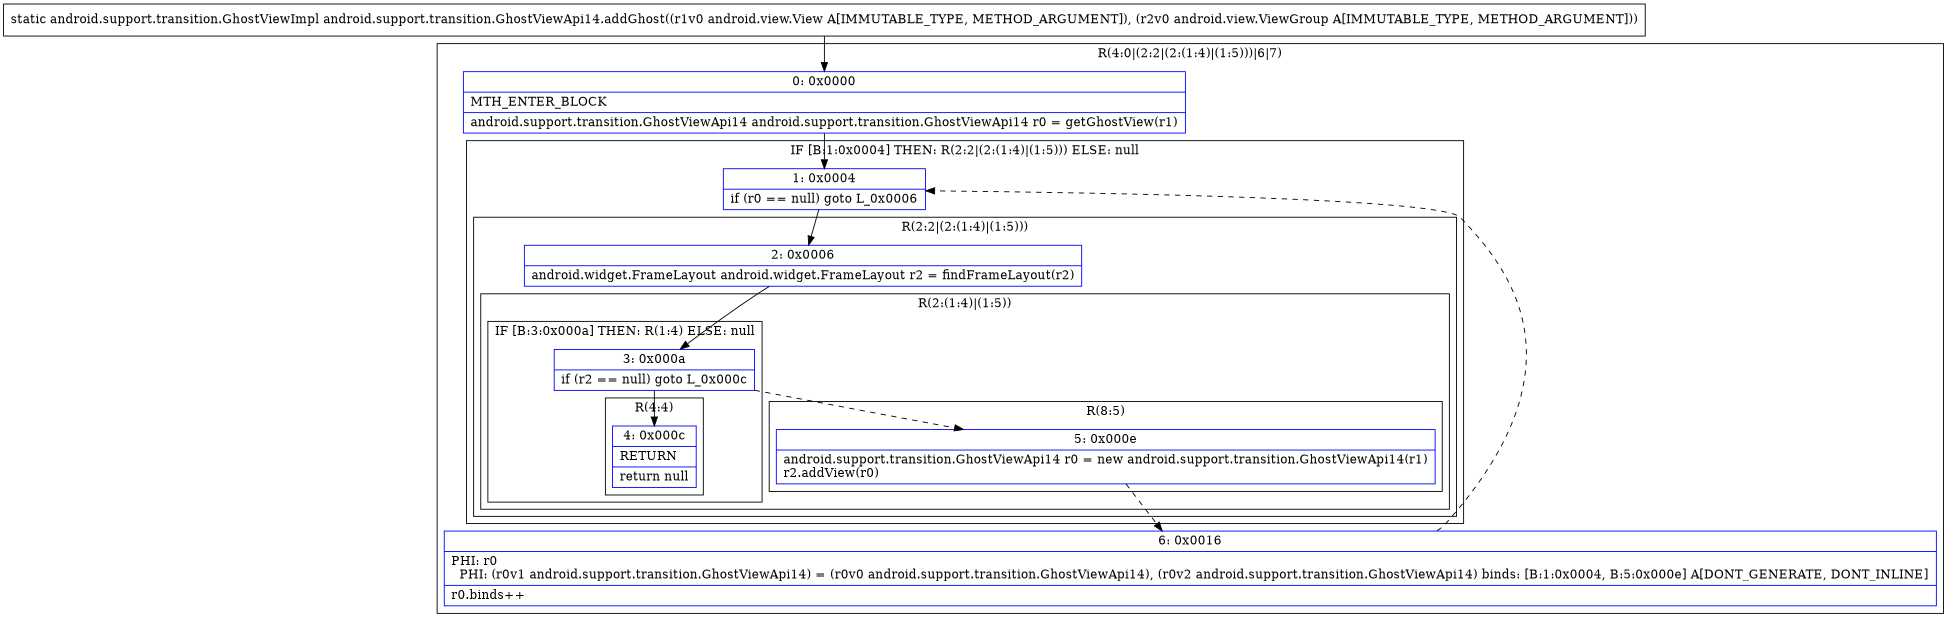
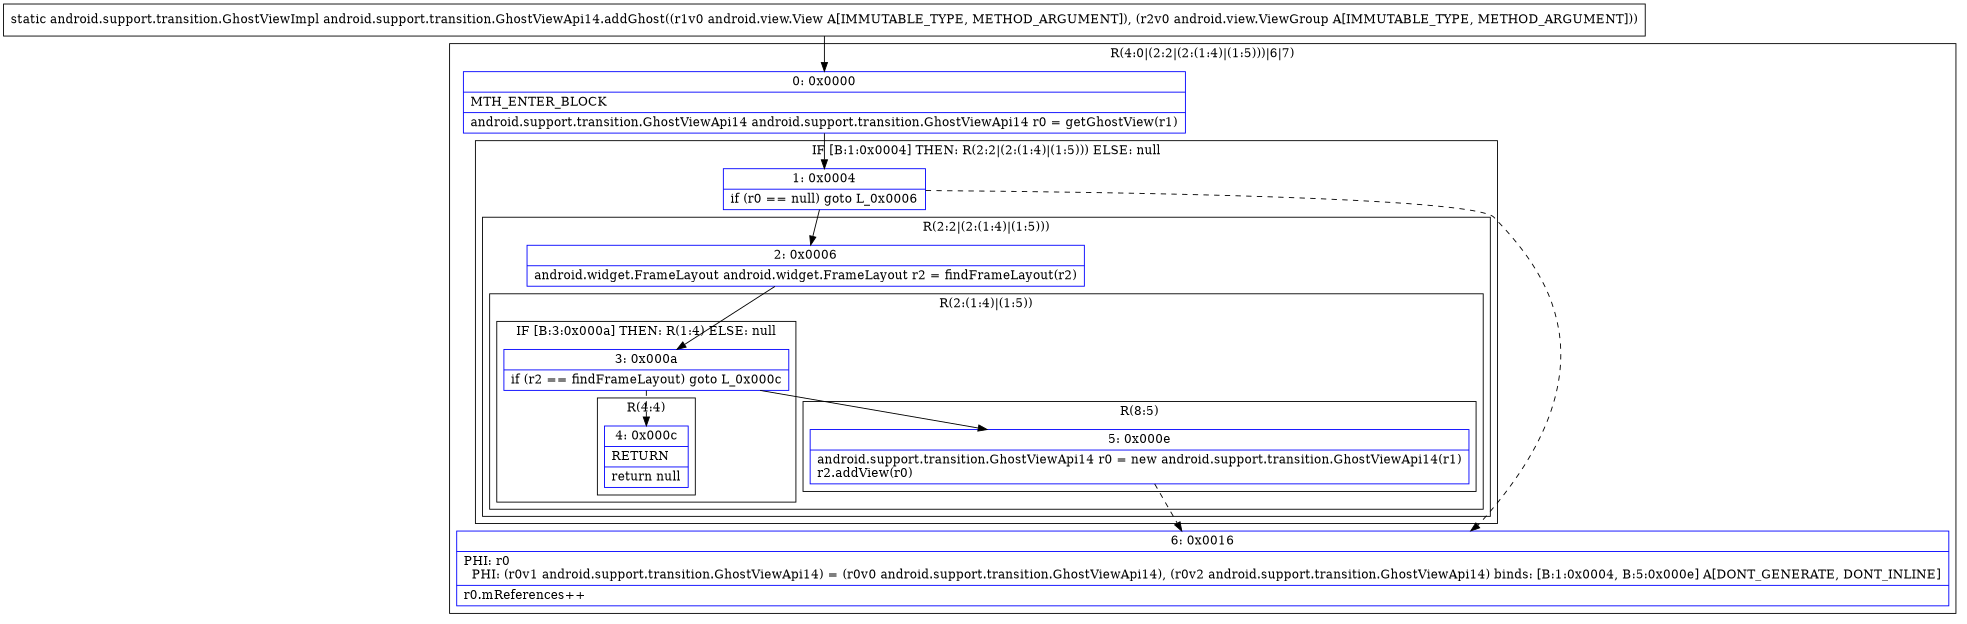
edge "6: 0x0016" -> "1: 0x0004": reversed
node "3: 0x000a": text "if (r2 == null) goto L_0x000c" -> "if (r2 == findFrameLayout) goto L_0x000c"
edge "3: 0x000a" -> "4: 0x000c": style solid -> dashed
edge "3: 0x000a" -> "5: 0x000e": style dashed -> solid
node "6: 0x0016": text "r0.binds++" -> "r0.mReferences++"
